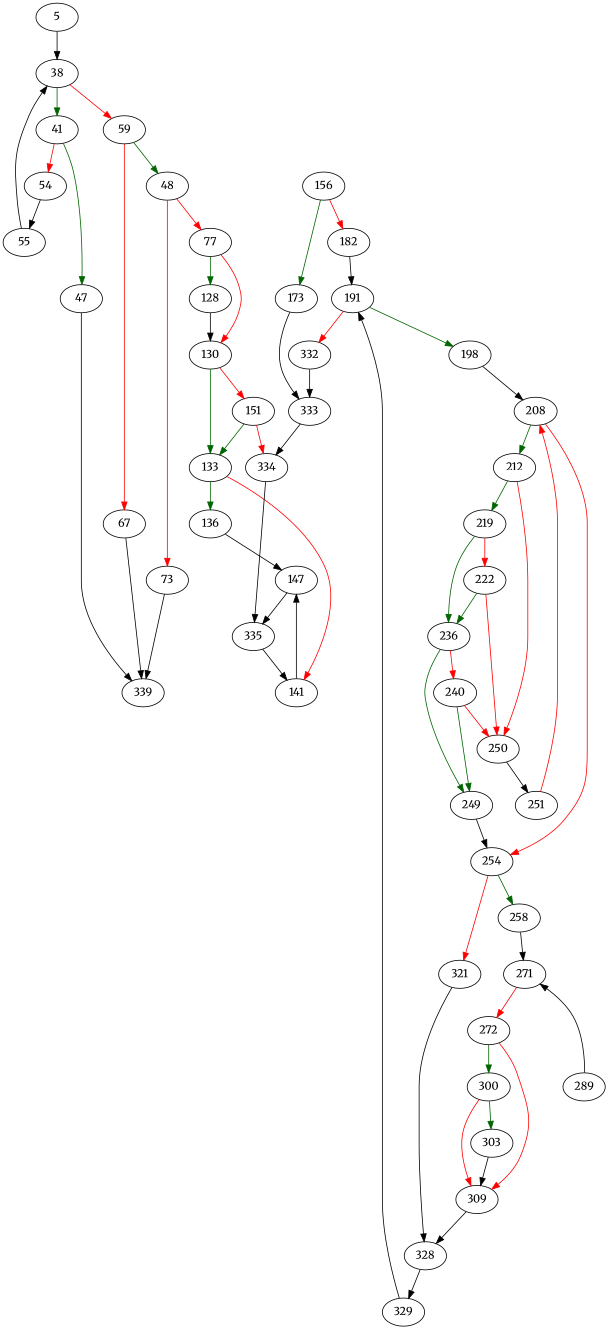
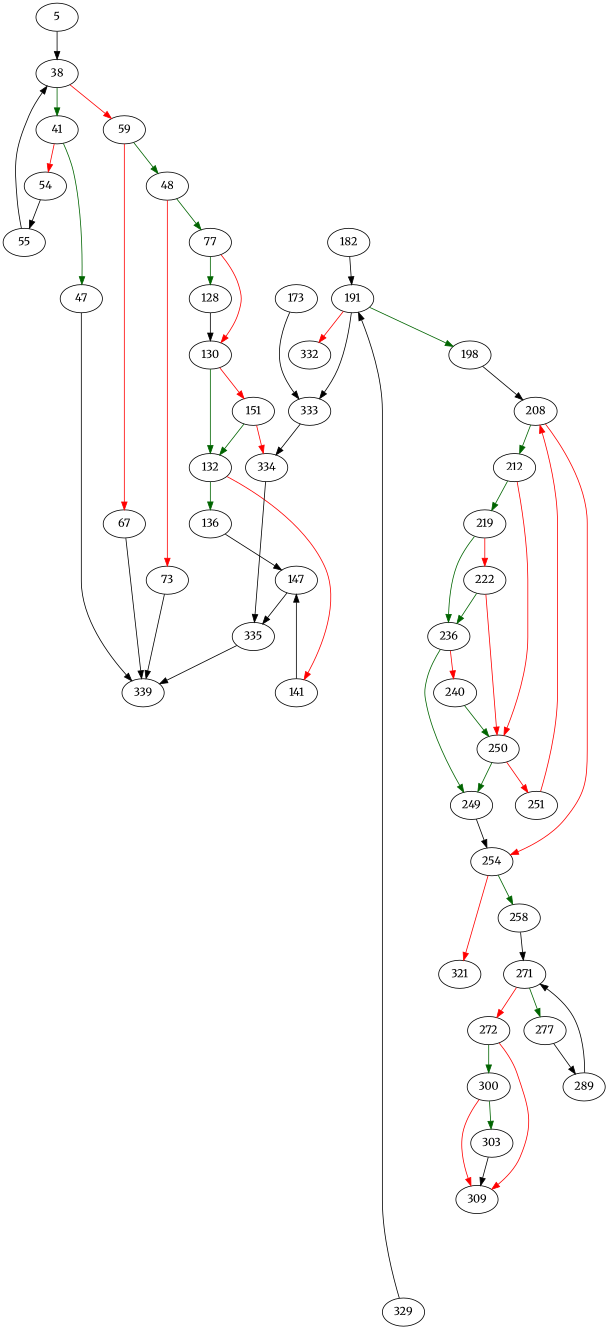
node "156": removed
edge "48" -> "77": color red -> darkgreen
edge "332" -> "333": now "191" -> "333"
node "133": label "133" -> "132"
edge "335" -> "141": now "335" -> "339"
edge "240" -> "250": color red -> darkgreen
edge "240" -> "249": now "250" -> "249"
edge "250" -> "251": color black -> red
node "277": added
node "328": removed
